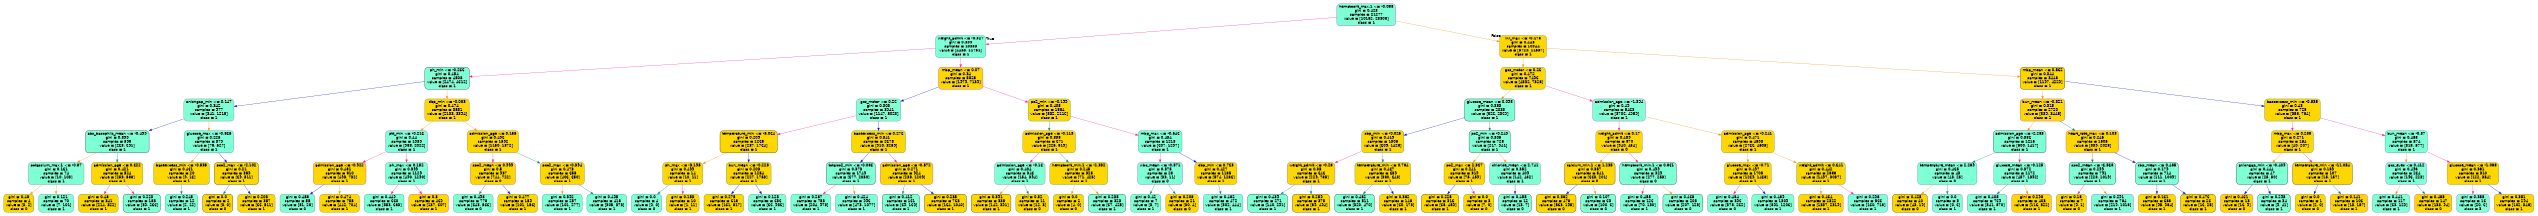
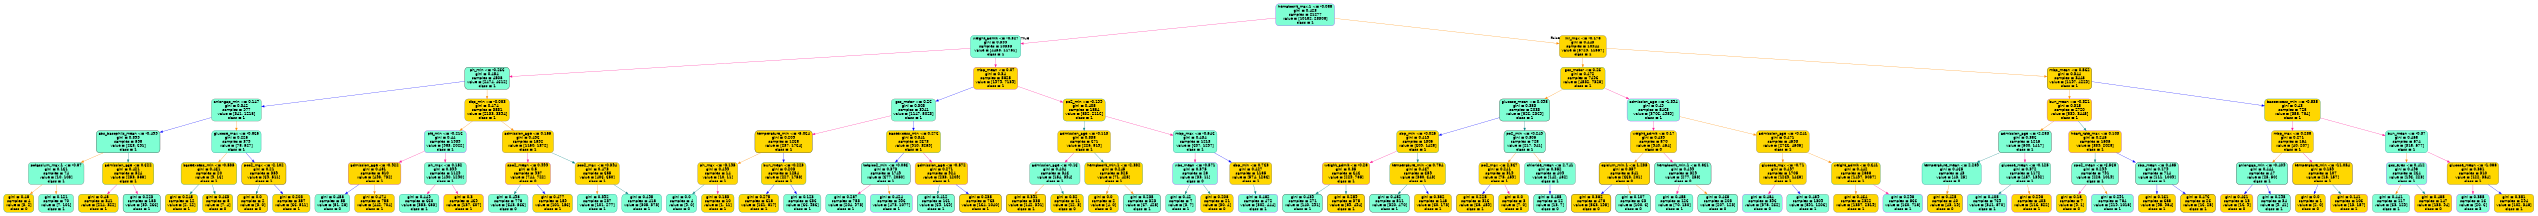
node "gini = 0.245 samples = 12 value = [2, 12] class = 1": fillcolor aquamarine -> gold
node "gini = 0.463 samples = 8 value = [7, 4] class = 0": added
node "gini = 0.0 samples = 3 value = [0, 6] class = 1": removed
